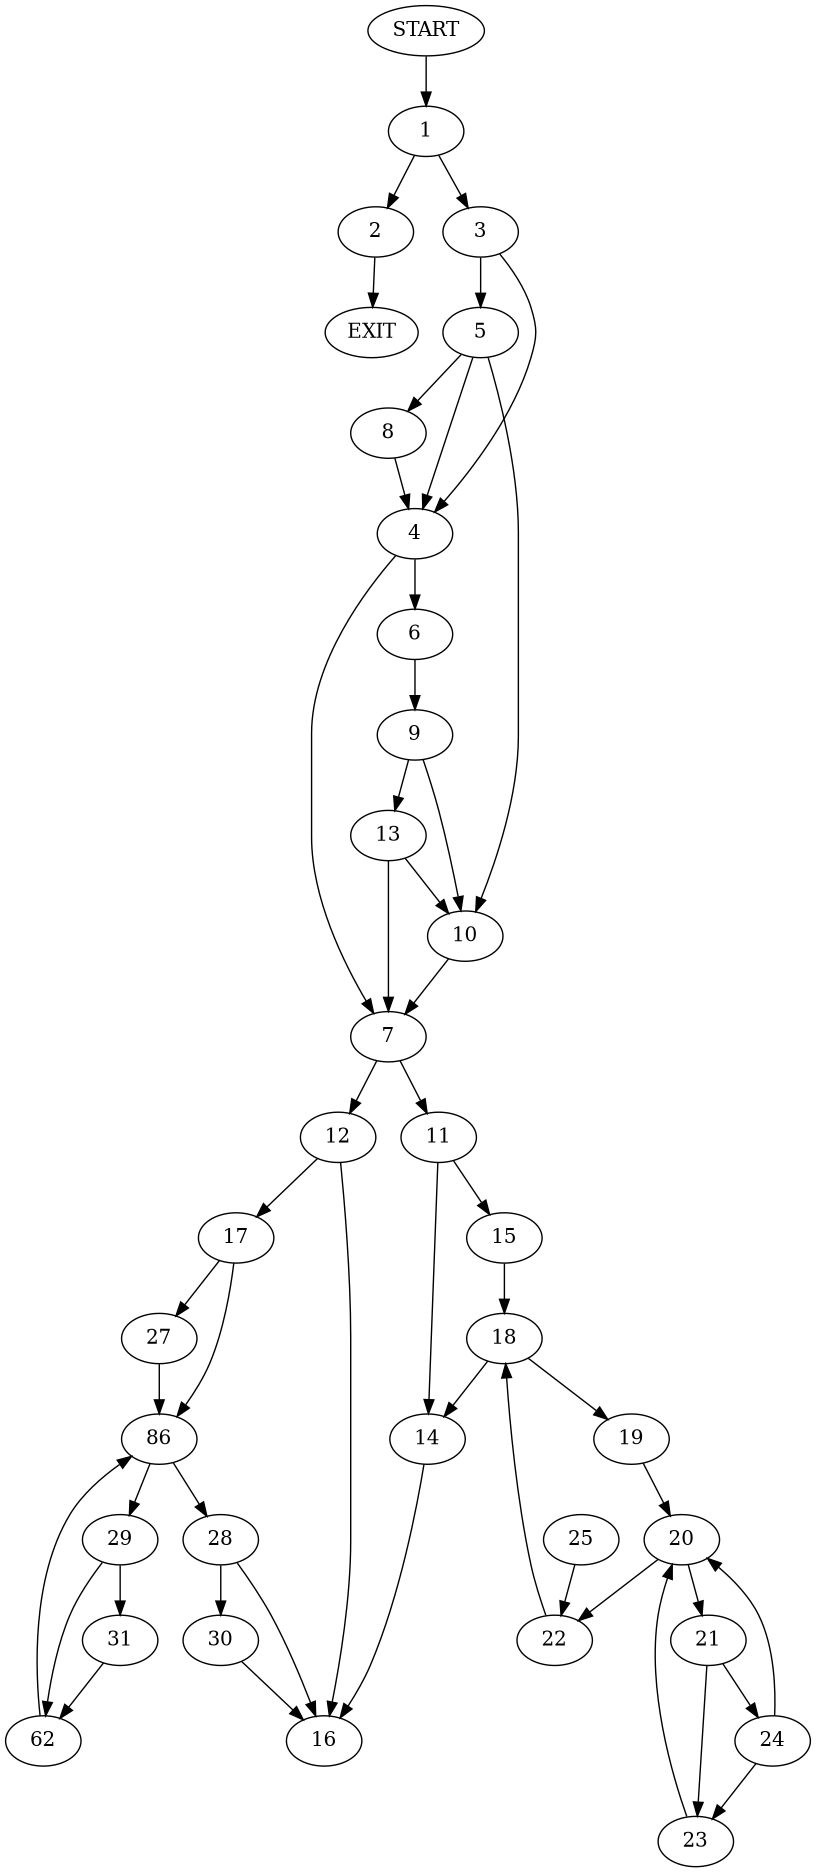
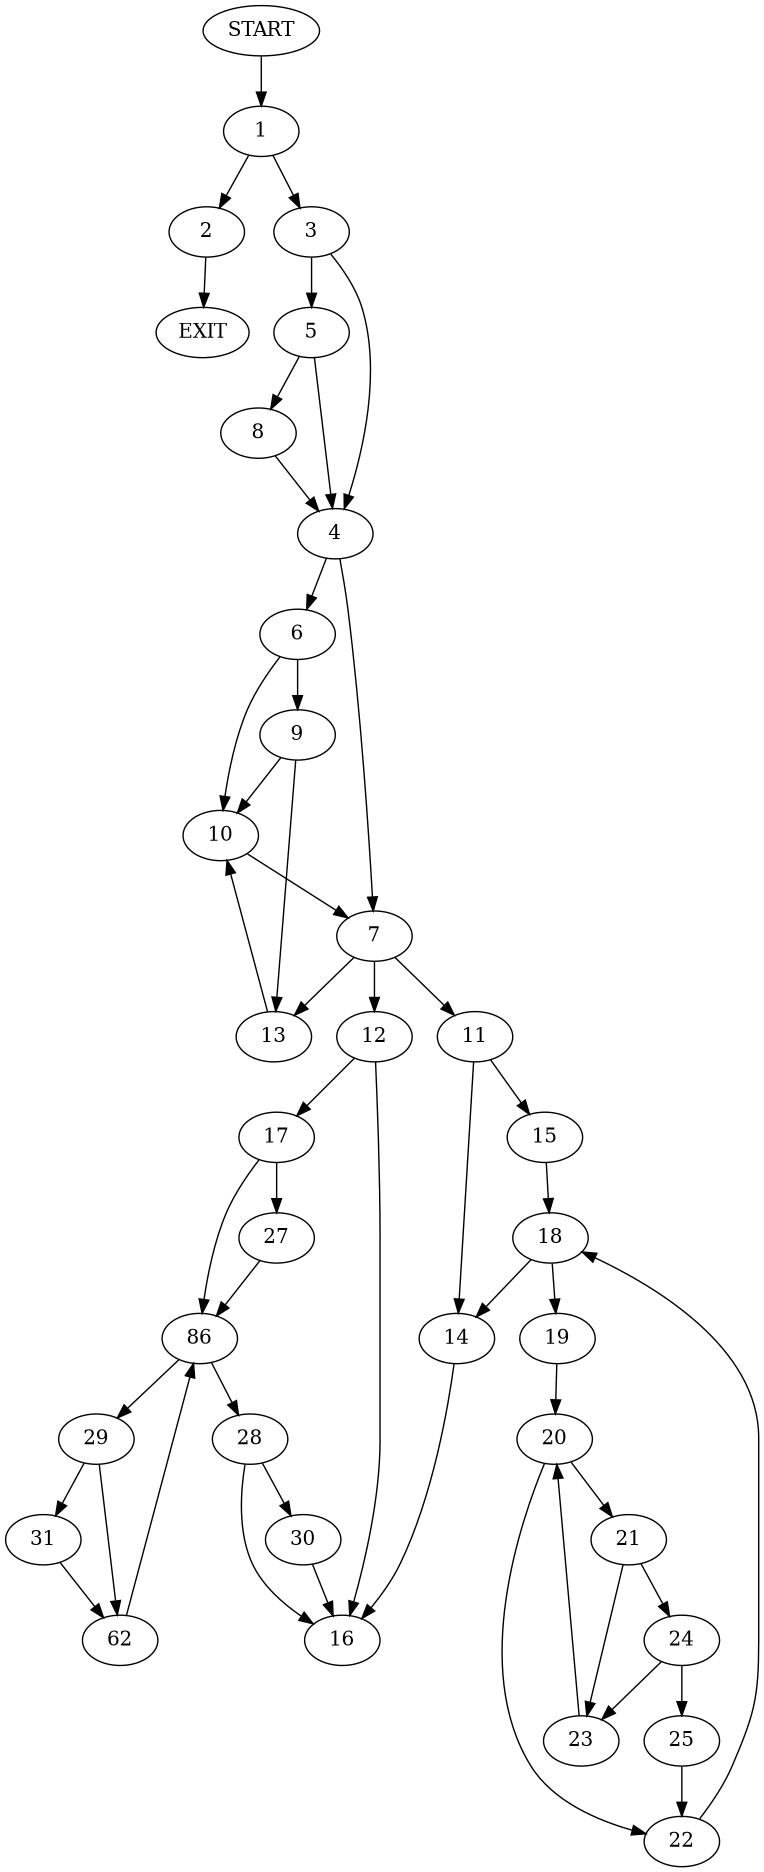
edge "5" -> "10": now "6" -> "10"
edge "13" -> "7": reversed
edge "24" -> "20": now "24" -> "25"
